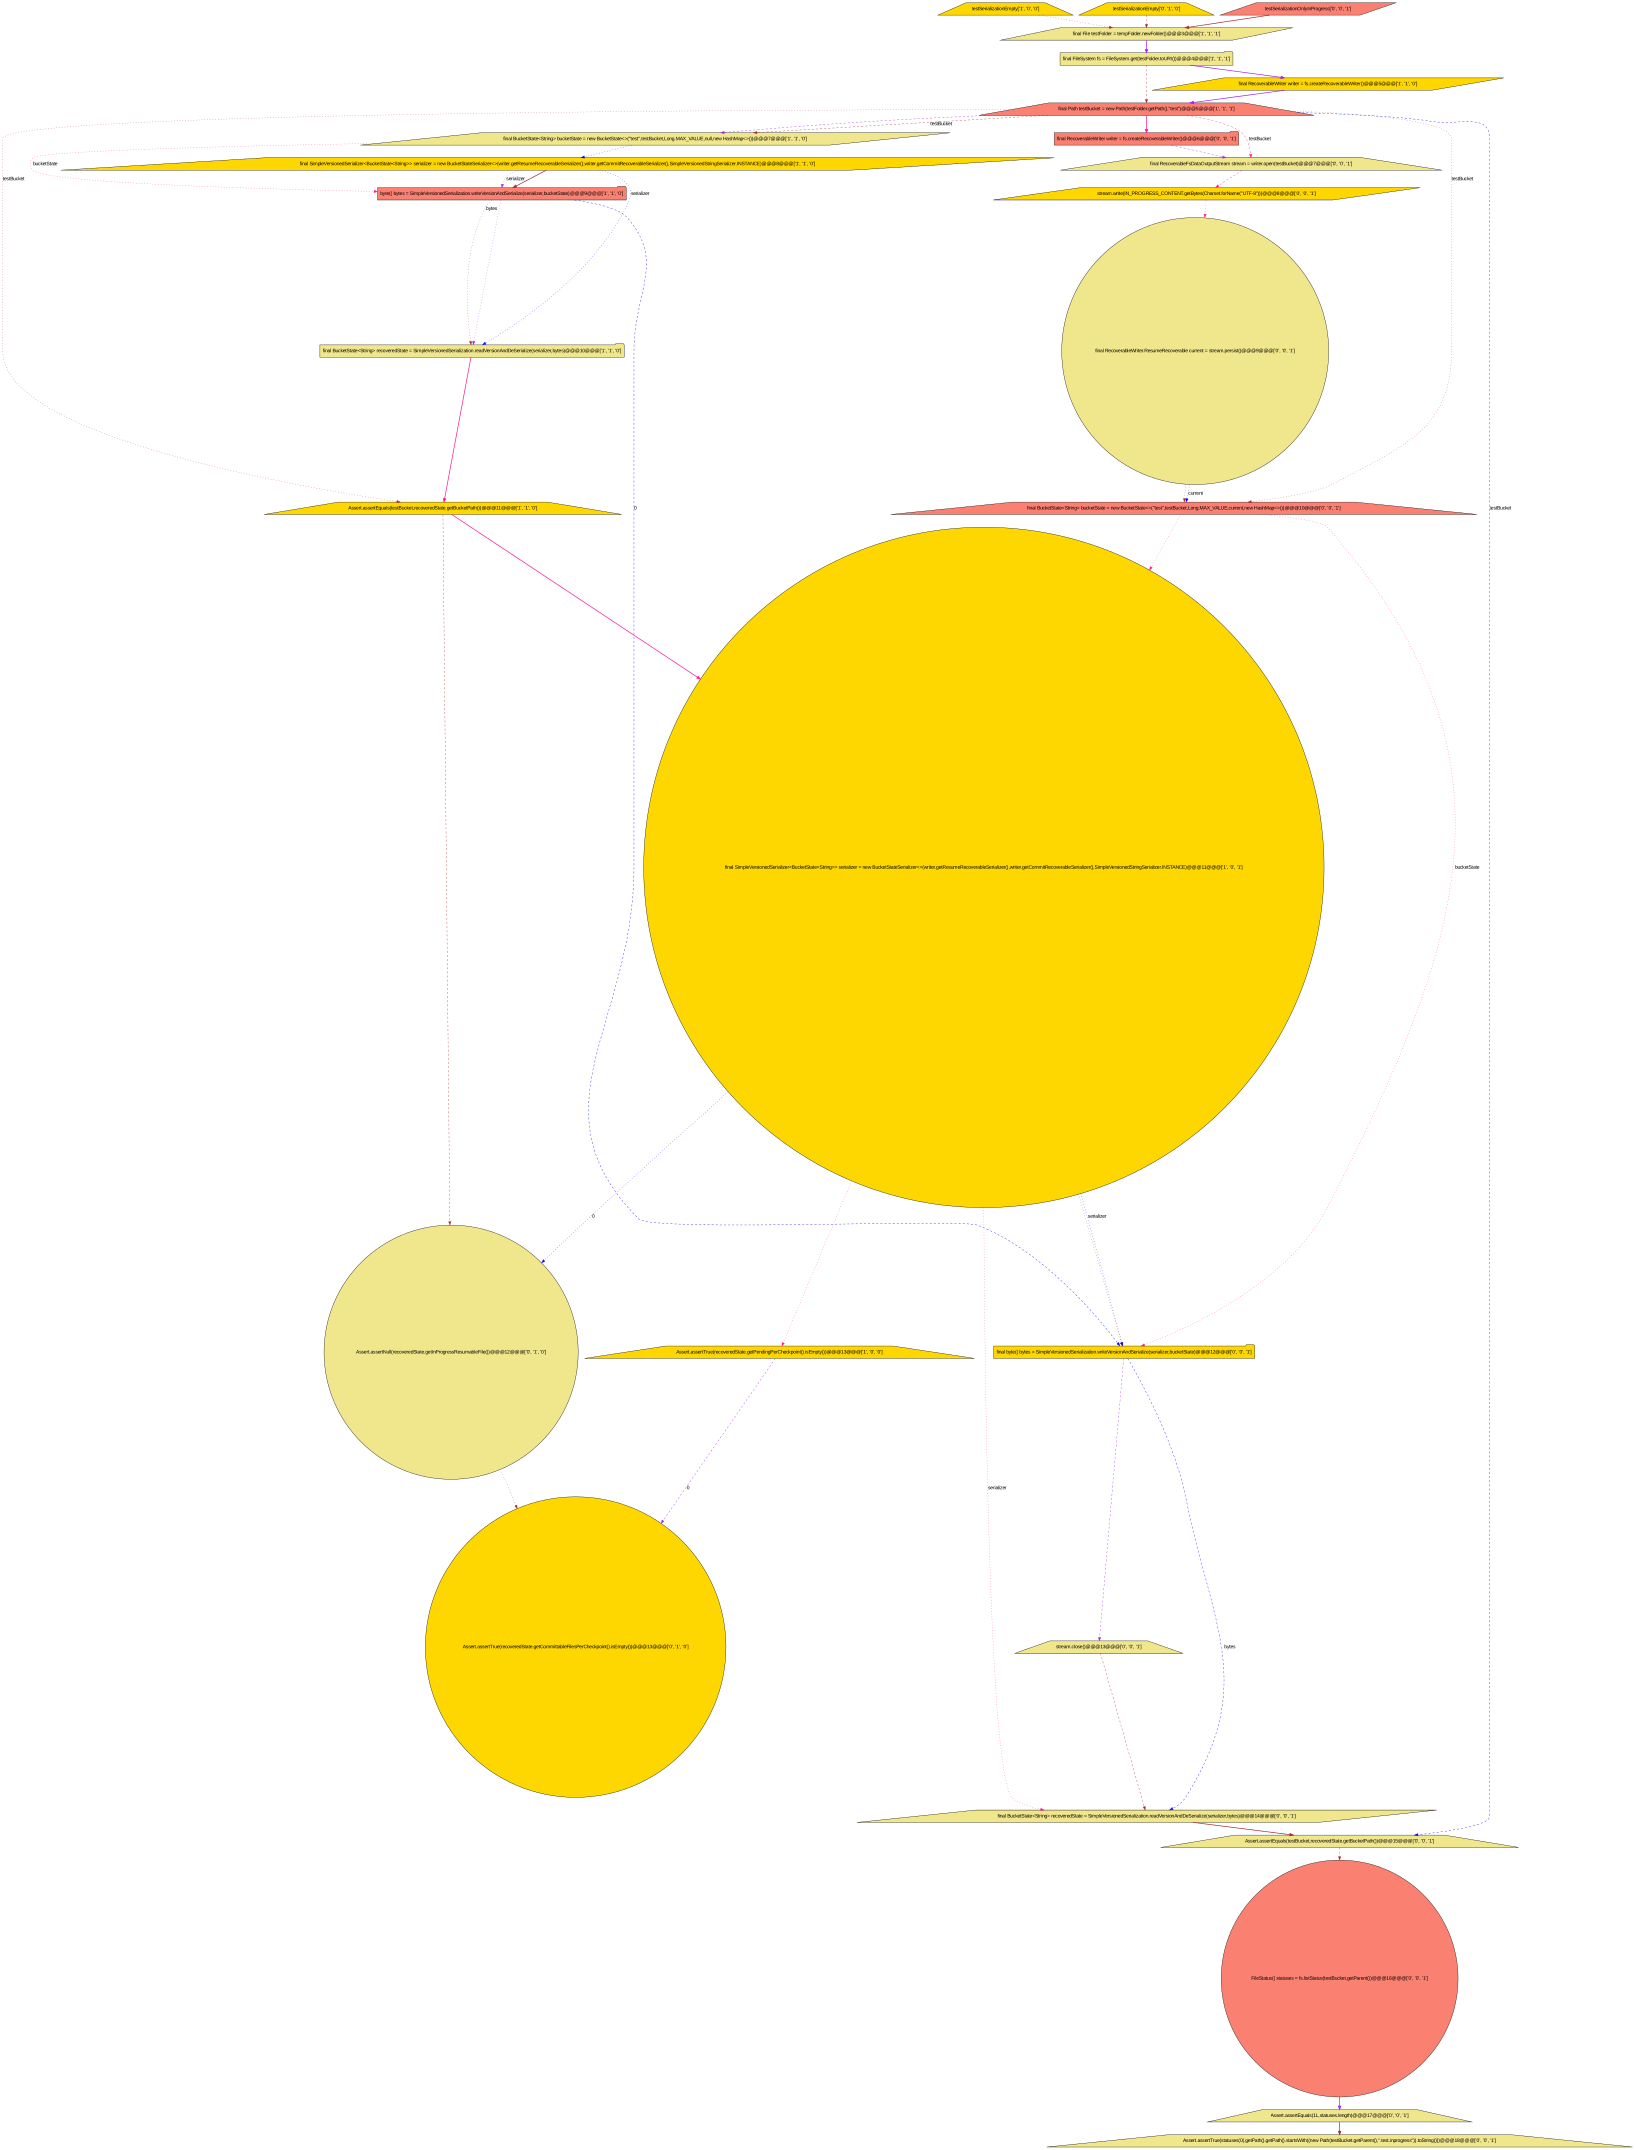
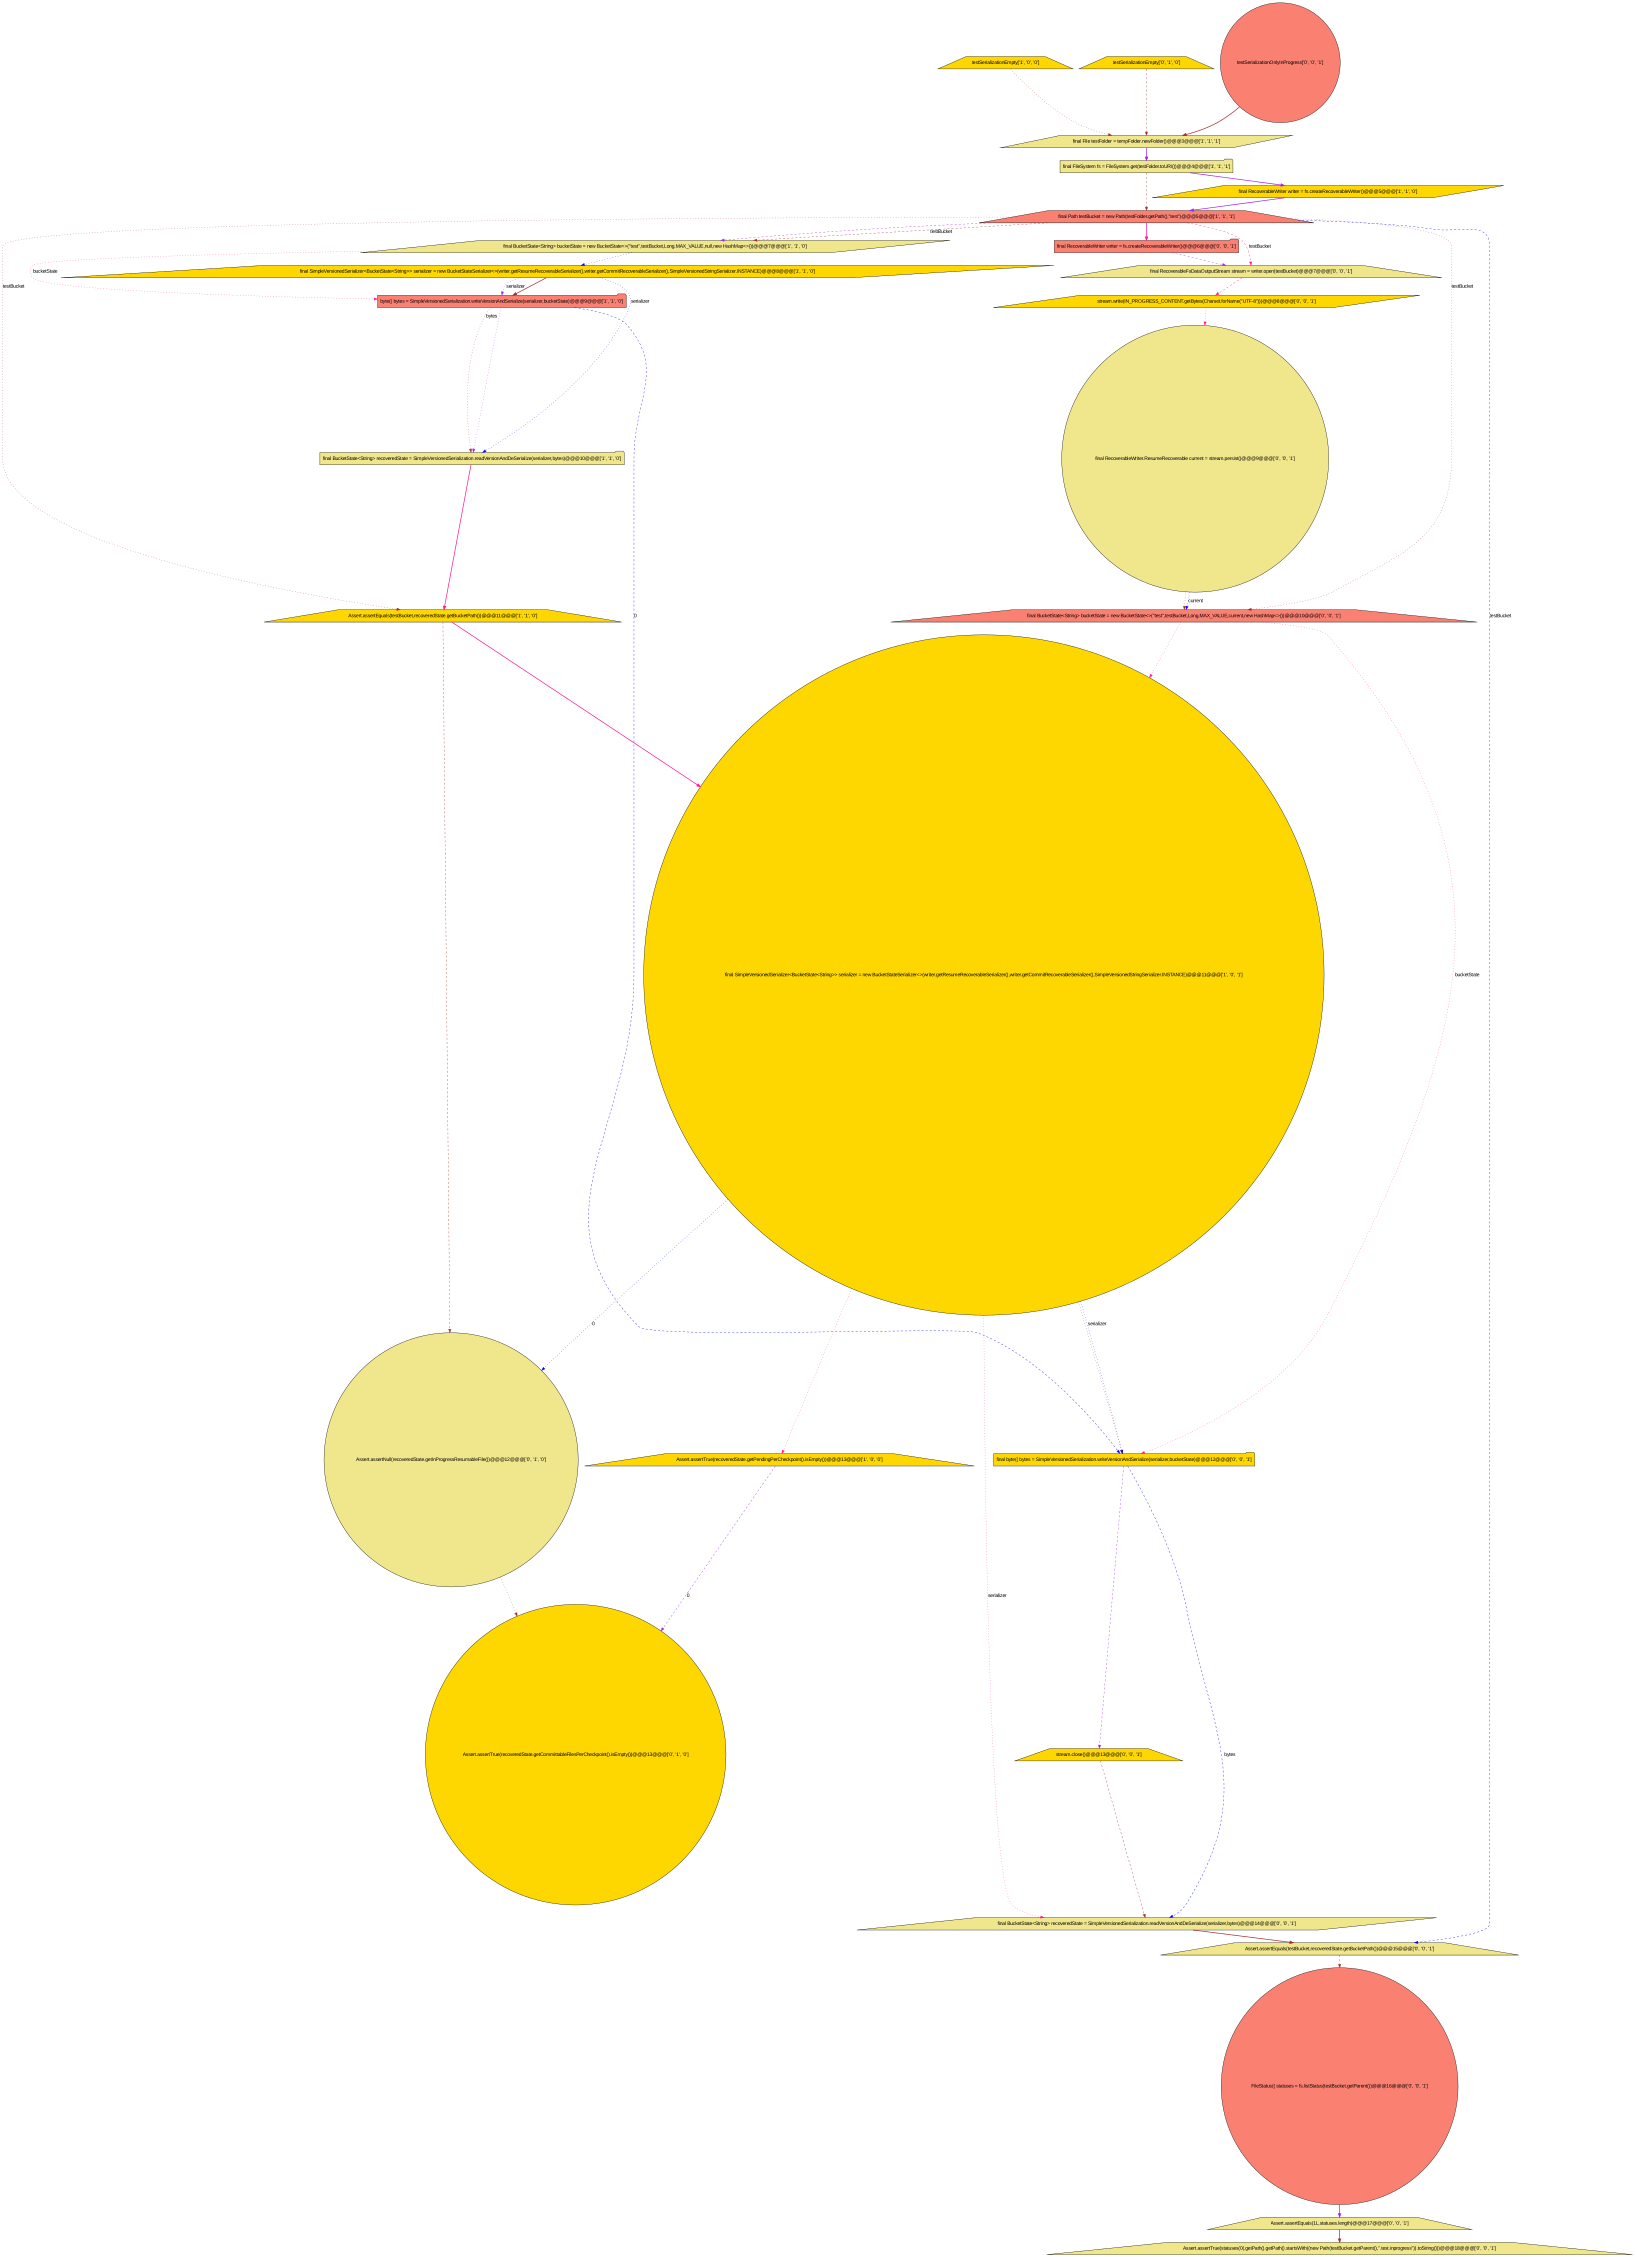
node "testSerializationOnlyInProgress['0', '0', '1']": shape parallelogram -> circle
node "stream.close()@@@13@@@['0', '0', '1']": fillcolor khaki -> gold
